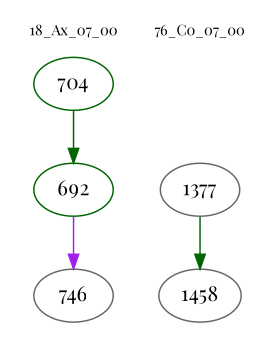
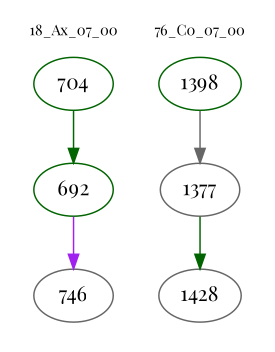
node "1398": added
node "1458": label "1458" -> "1428"
